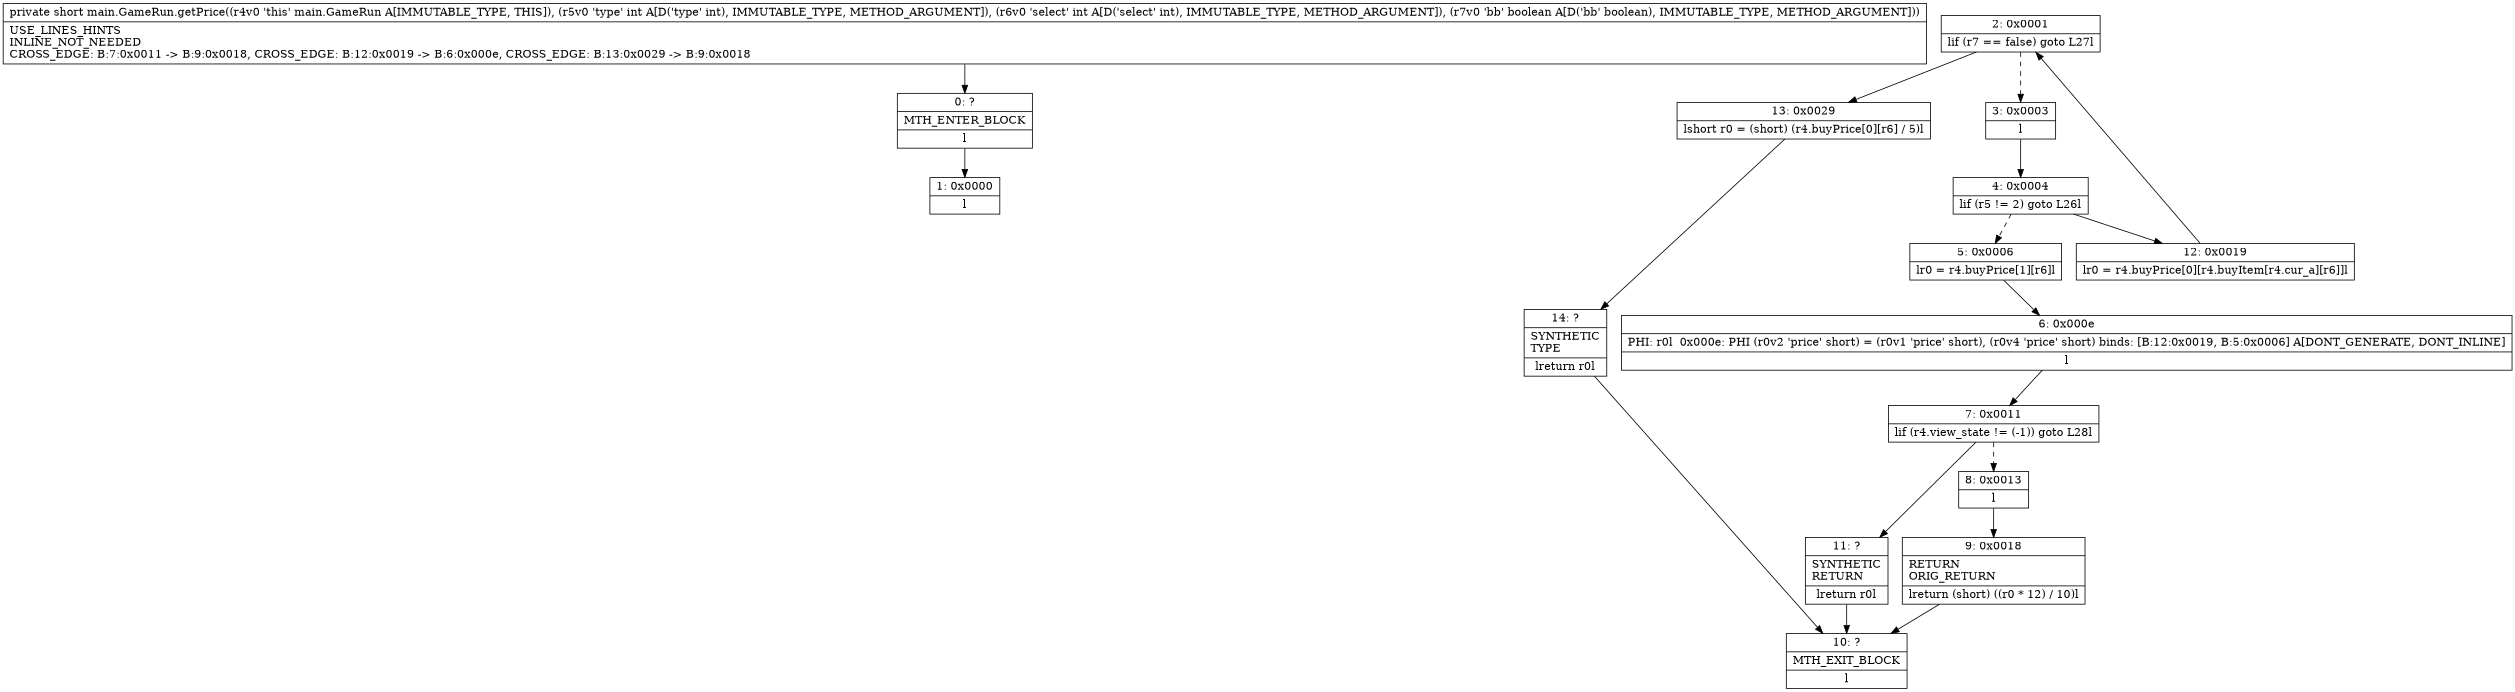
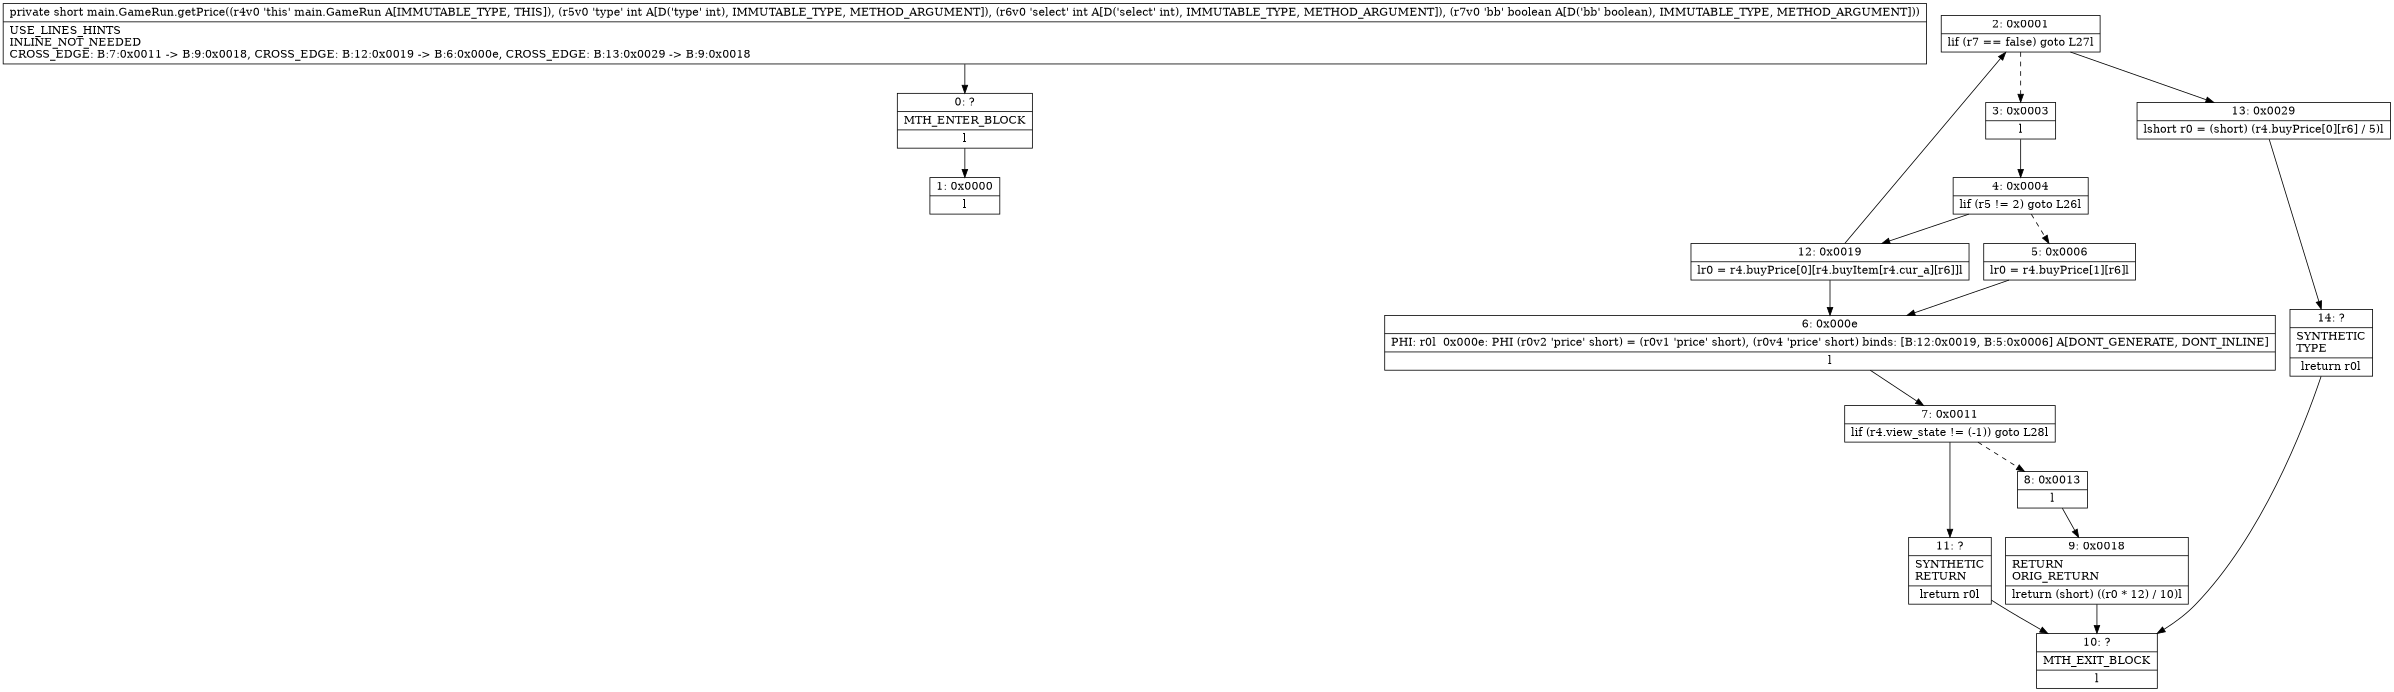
edge "12: 0x0019" -> "6: 0x000e": added
